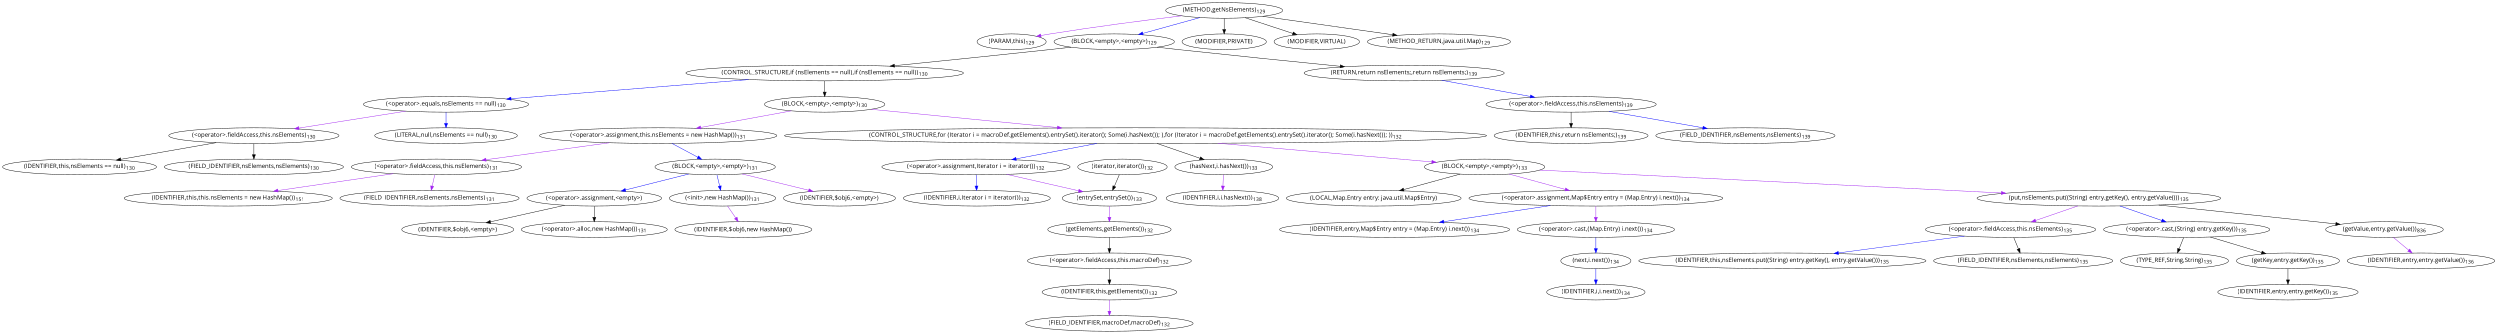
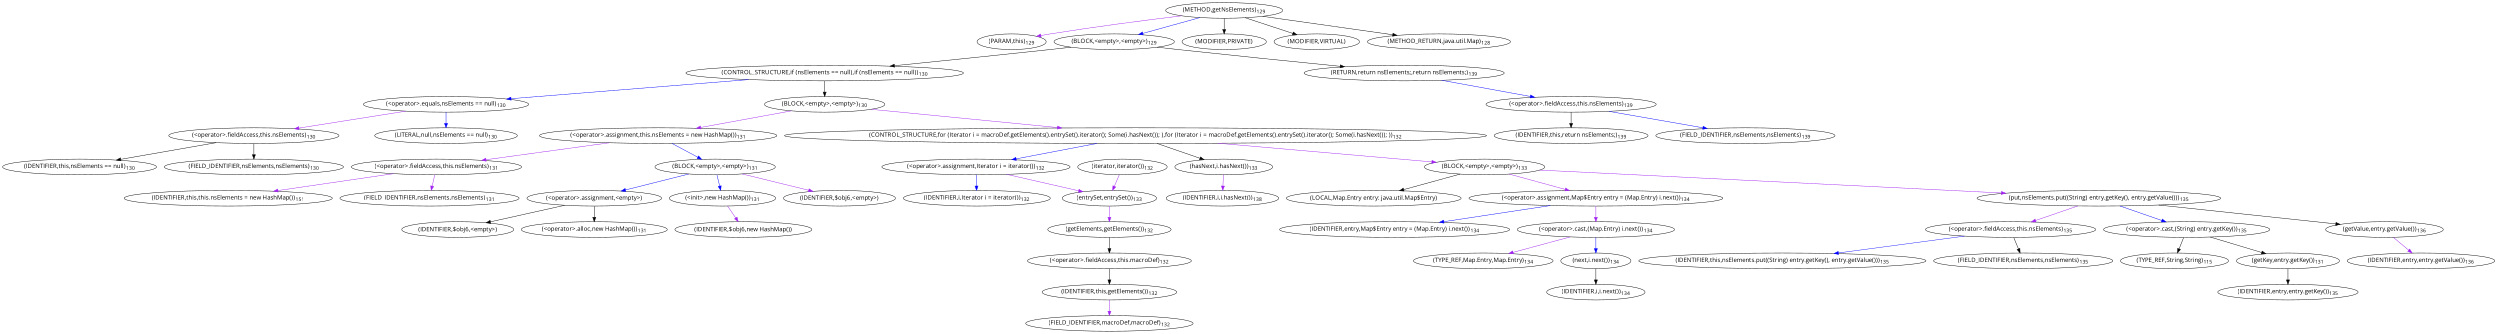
node "(METHOD_RETURN,java.util.Map)": text "129" -> "128"
edge "(iterator,iterator())" -> "(entrySet,entrySet())": color black -> purple
node "(getValue,entry.getValue())": text "836" -> "136"
node "(TYPE_REF,String,String)": text "135" -> "115"
node "(getKey,entry.getKey())": text "135" -> "131"
node "(TYPE_REF,Map.Entry,Map.Entry)": added
edge "(next,i.next())" -> "(IDENTIFIER,i,i.next())": color blue -> black
